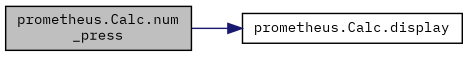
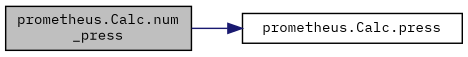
node "prometheus.Calc.display": label "prometheus.Calc.display" -> "prometheus.Calc.press"
